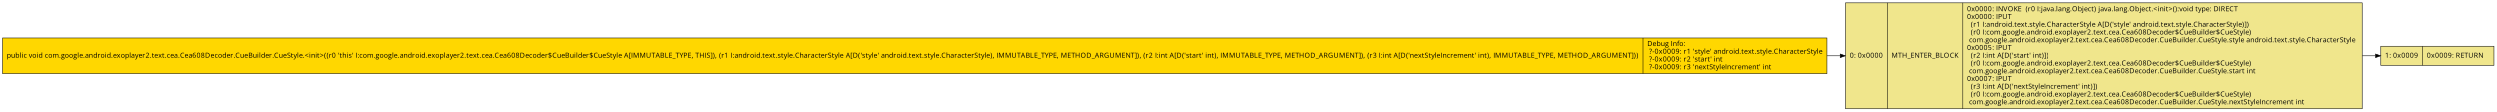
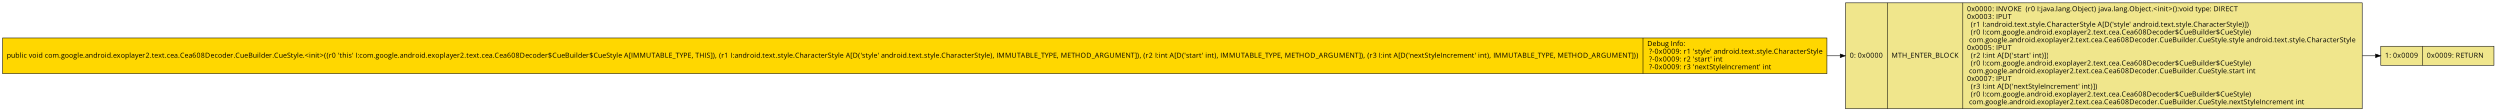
node "0: 0x0000": text "0x0000: IPUT" -> "0x0003: IPUT"
